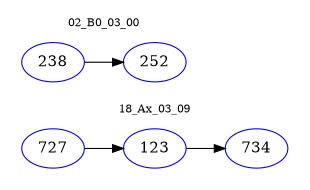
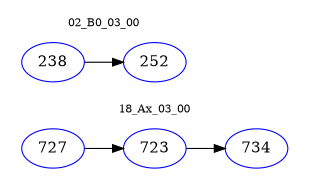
cluster "18_Ax_03_09": label "18_Ax_03_09" -> "18_Ax_03_00"
node "123": label "123" -> "723"
